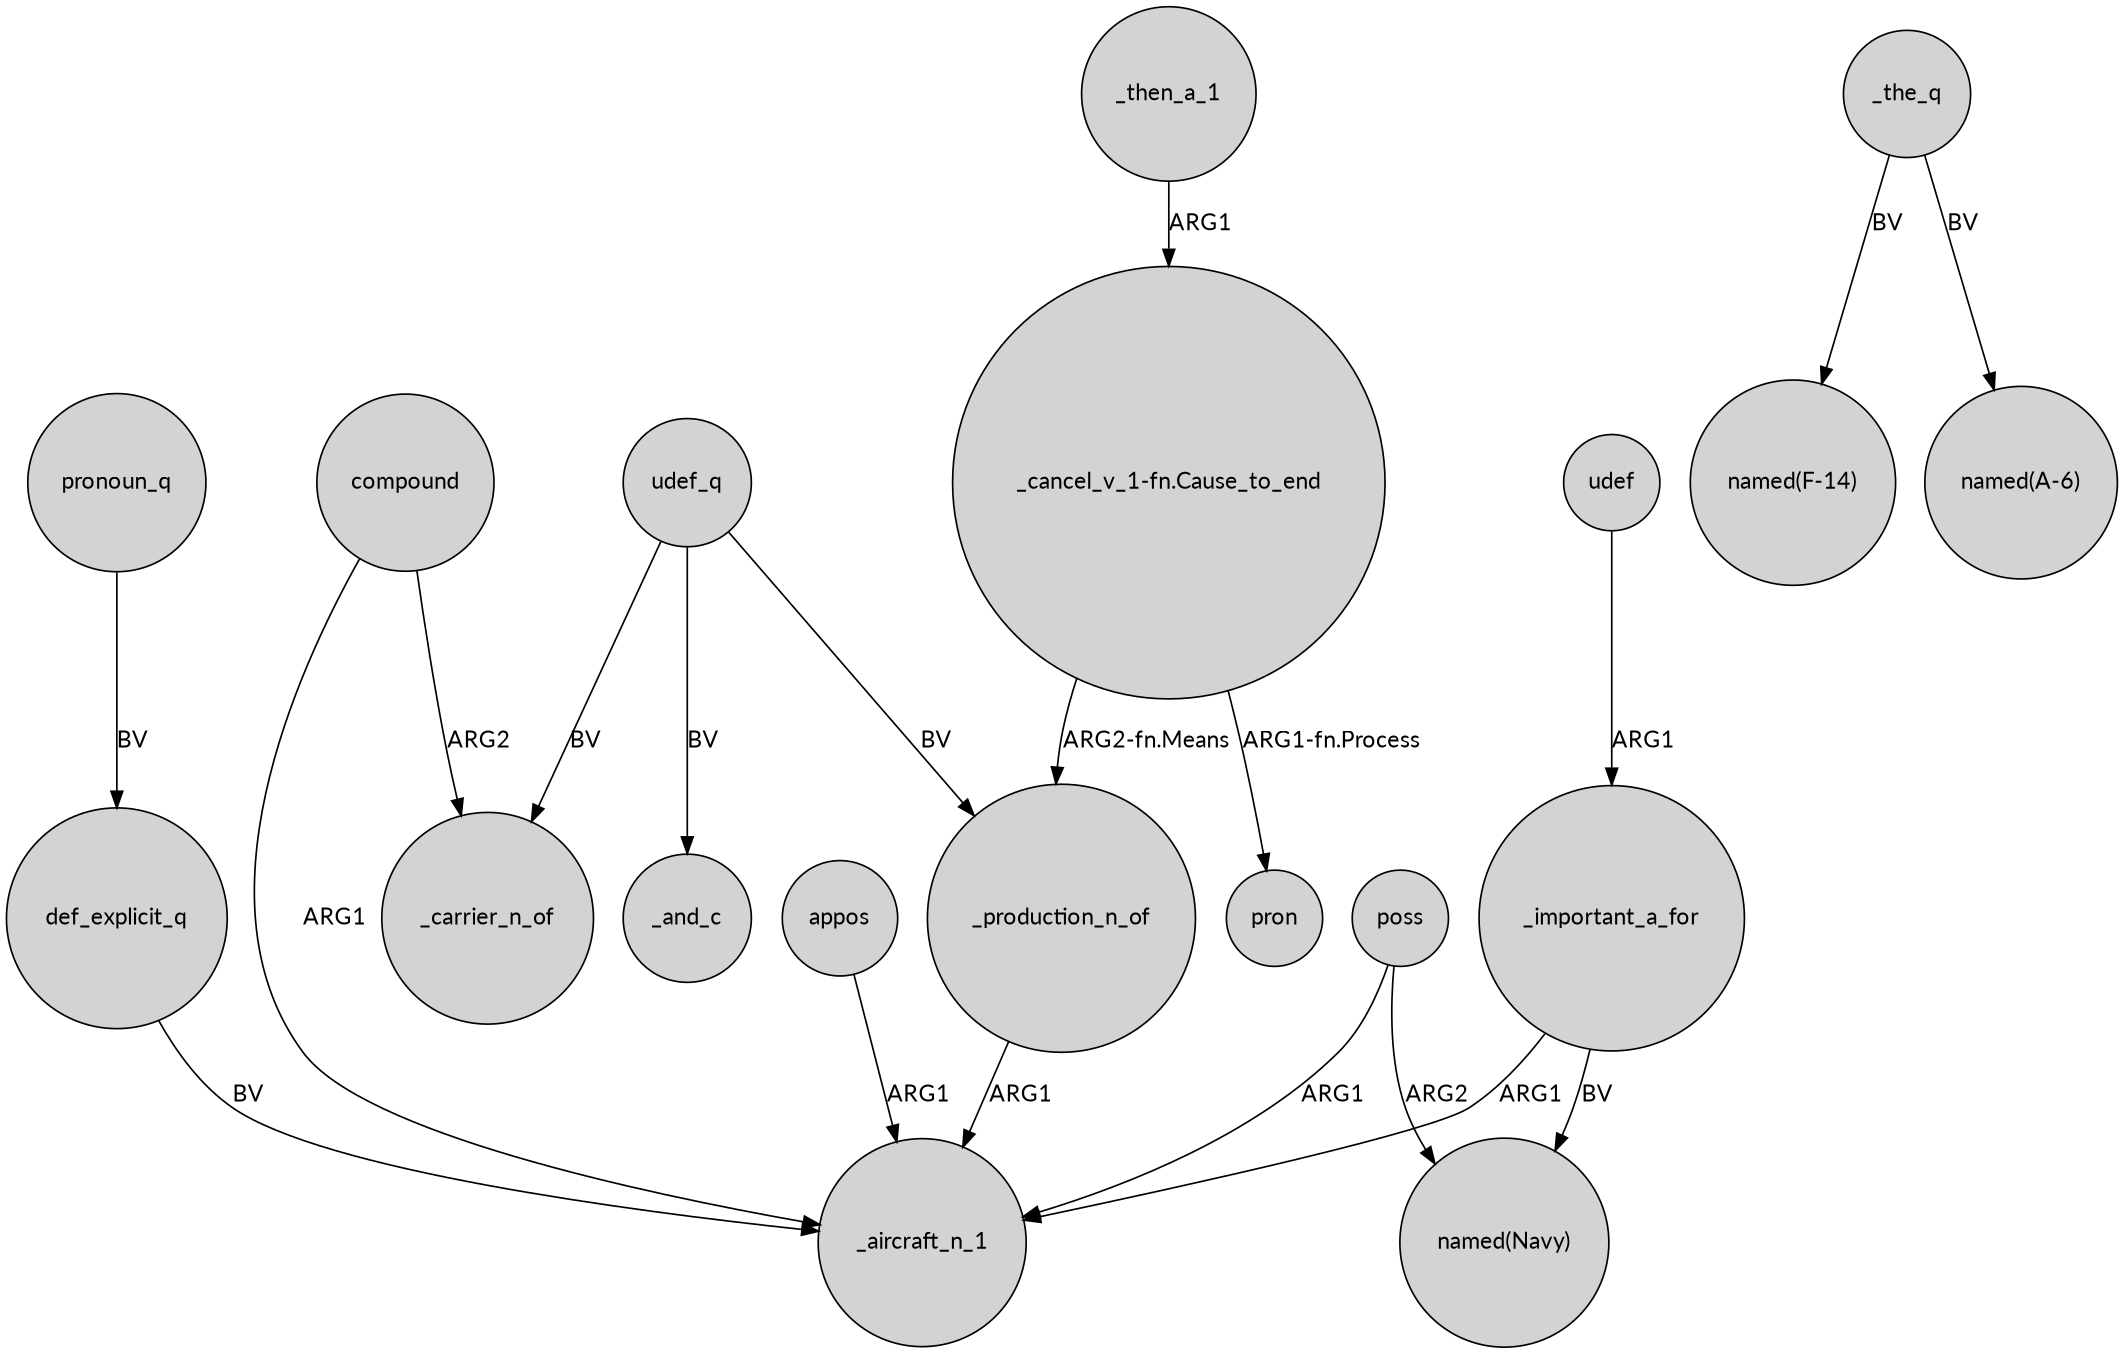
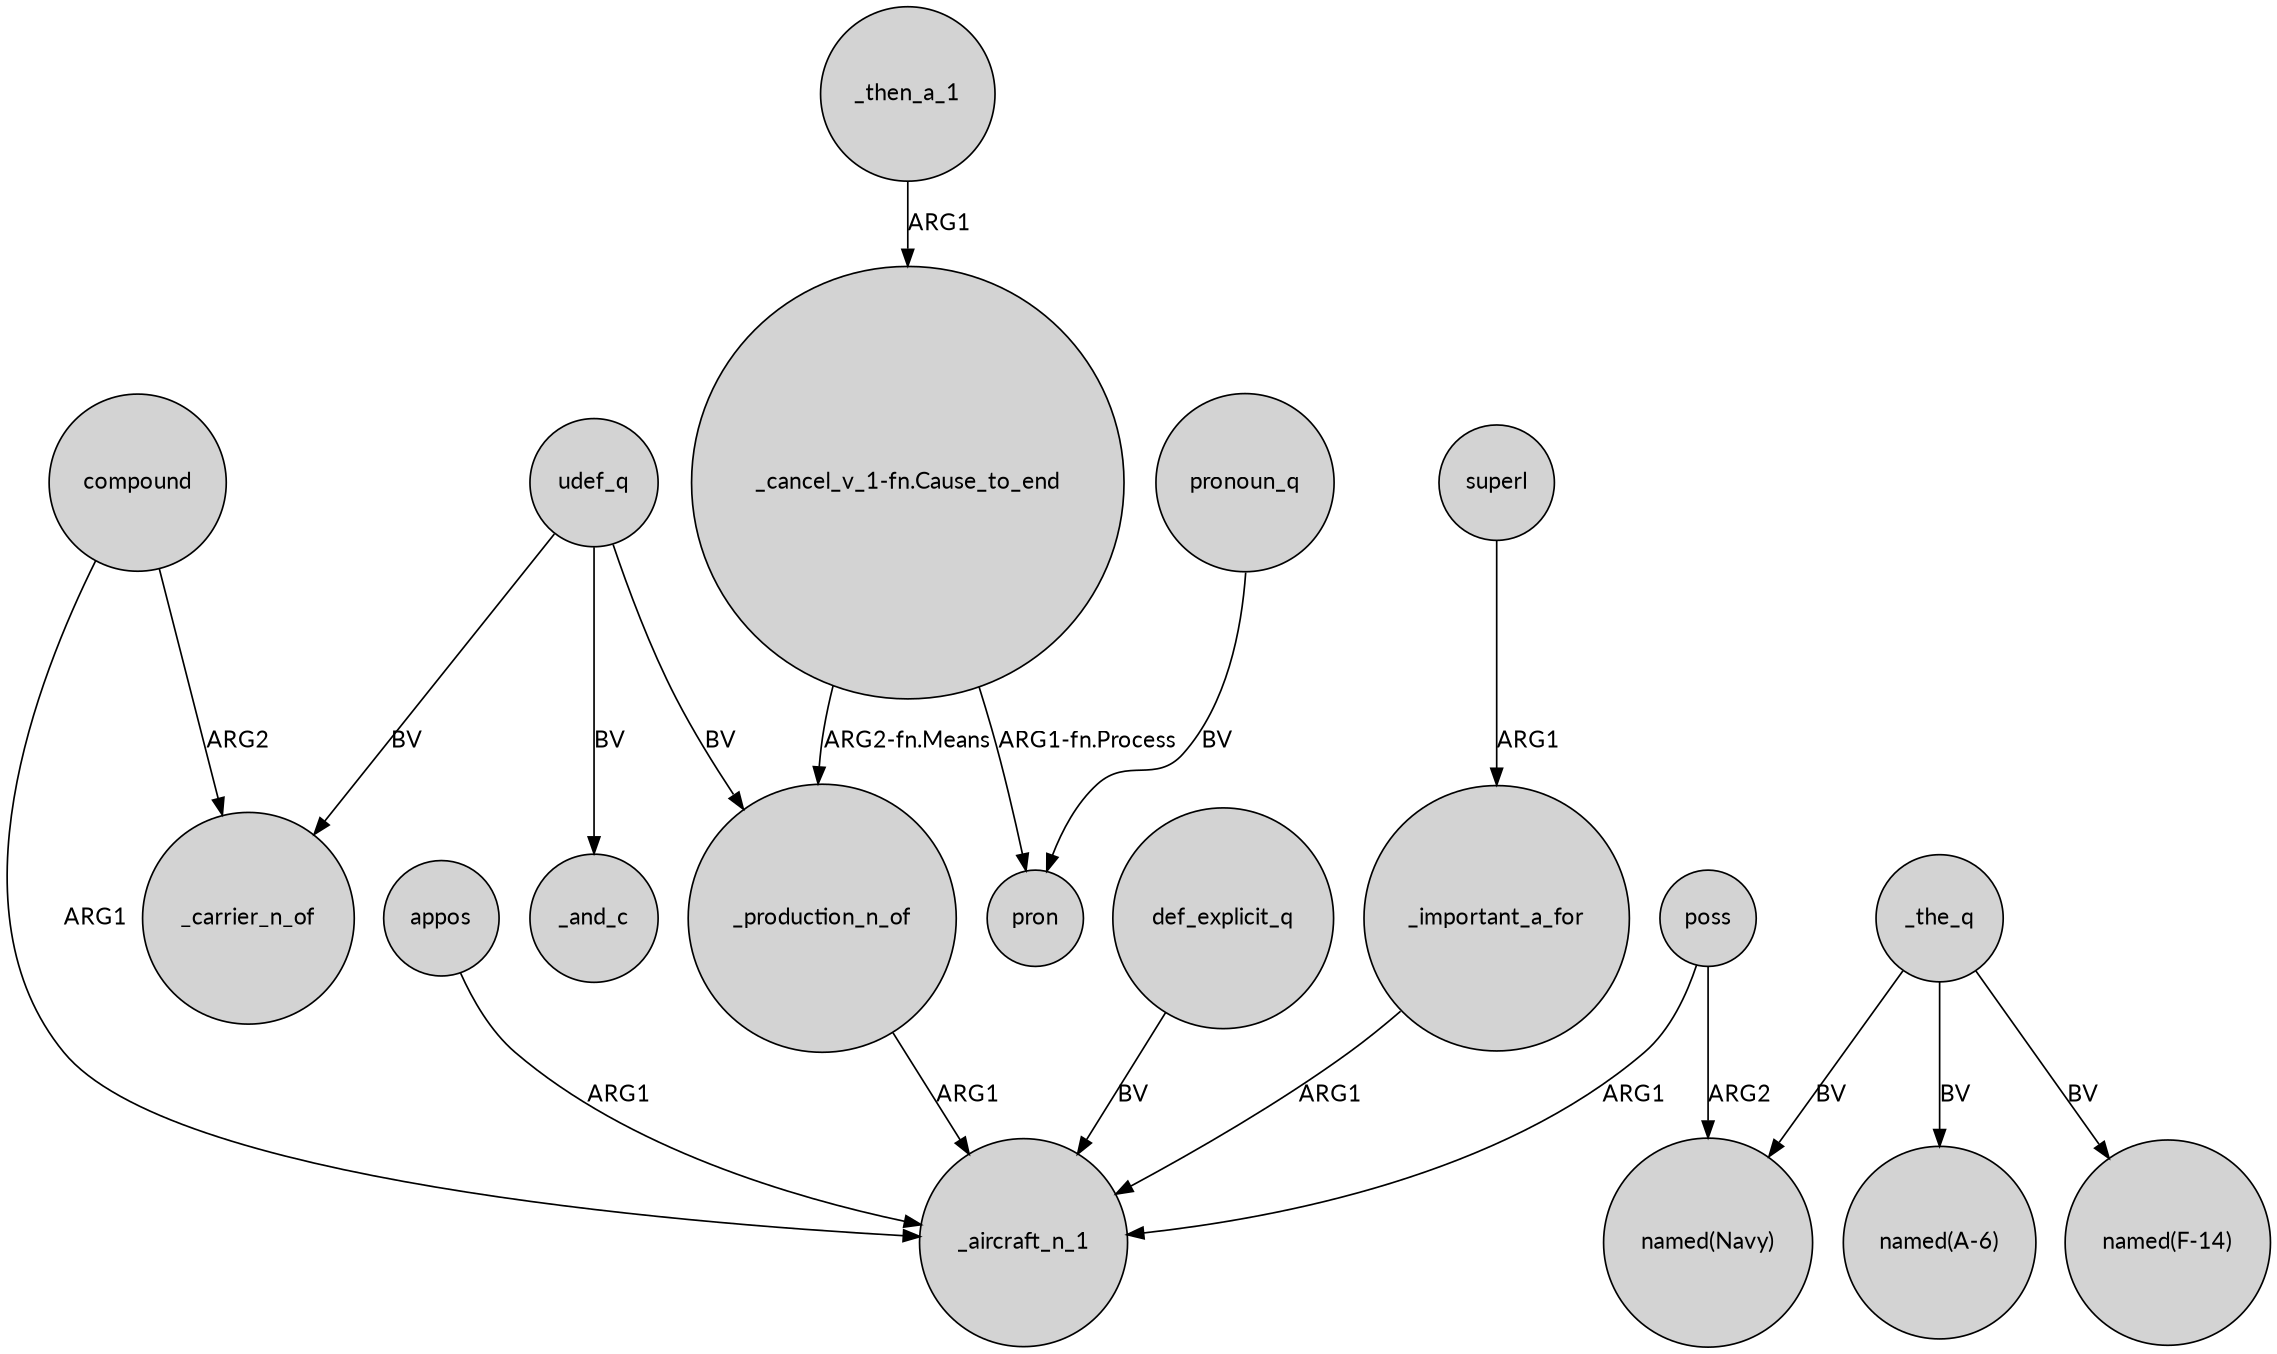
node "udef": label "udef" -> "superl"
edge "pronoun_q" -> "def_explicit_q": now "pronoun_q" -> "pron"
edge "_important_a_for" -> "named(Navy)": now "_the_q" -> "named(Navy)"
